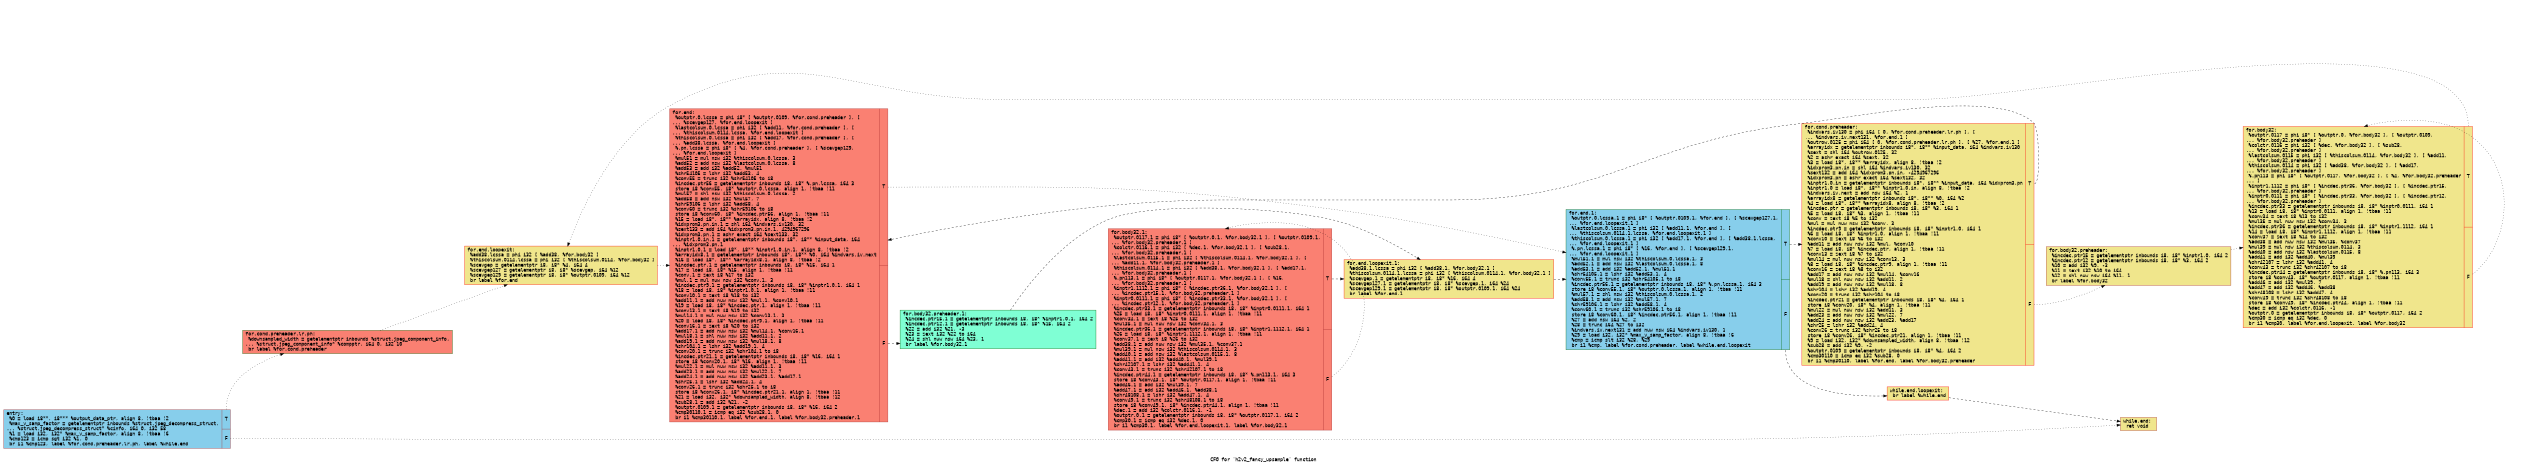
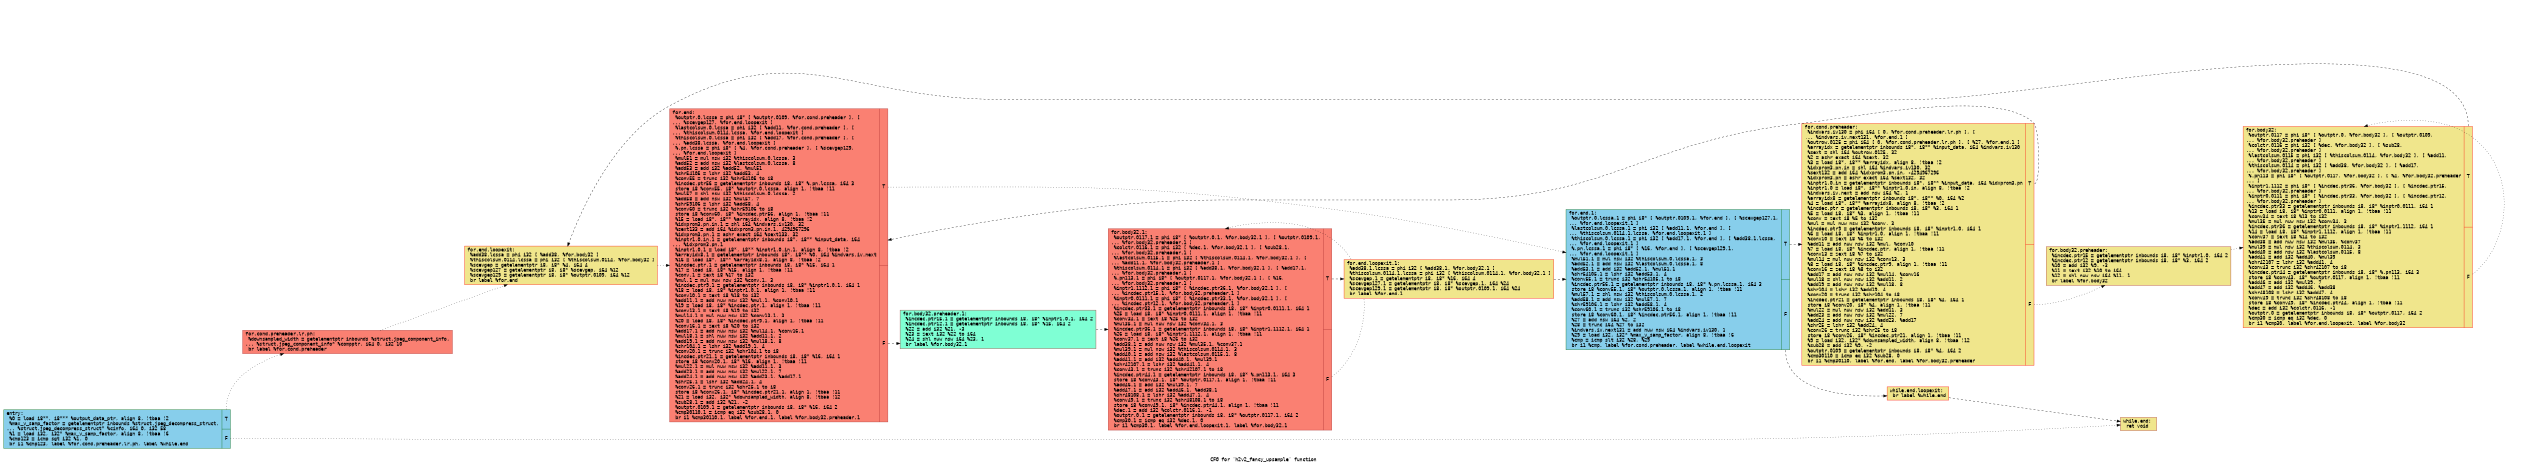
edge "for.body32:" -> "for.end.loopexit:": style dotted -> dashed
edge "for.body32.preheader.1:" -> "for.end.loopexit.1:": now "for.body32.preheader.1:" -> "for.body32.1:"
node "for.body32.preheader.1:": color darkgreen -> brown
node "for.cond.preheader.lr.ph:": color darkgreen -> brown
node "entry:": color brown -> darkgreen
